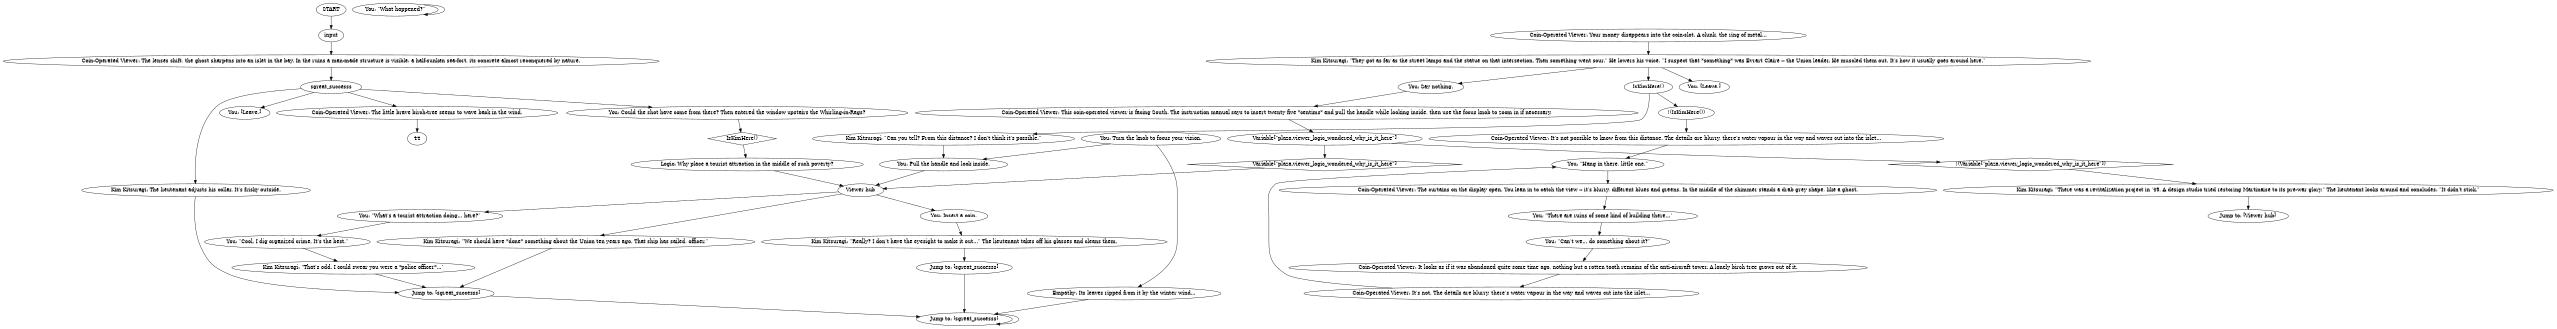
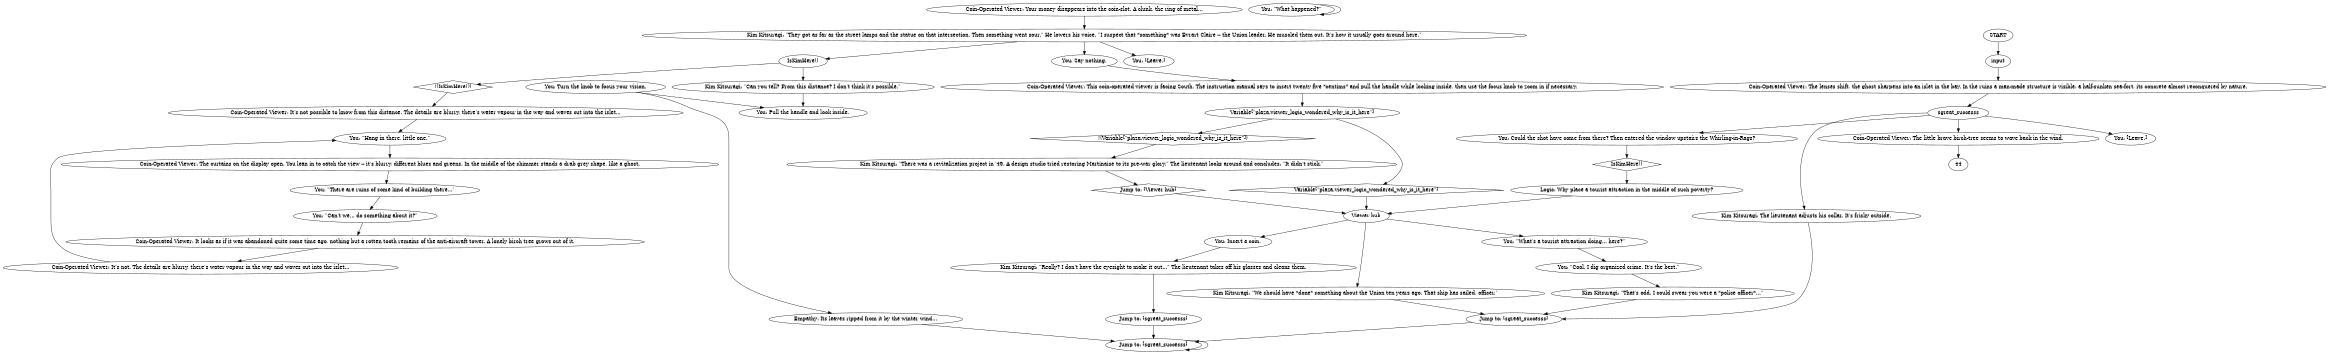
node "!(IsKimHere())": shape ellipse -> diamond
edge "You: Pull the handle and look inside." -> "Viewer hub": now "Jump to: [Viewer hub]" -> "Viewer hub"
node "Jump to: [Viewer hub]": shape ellipse -> diamond
